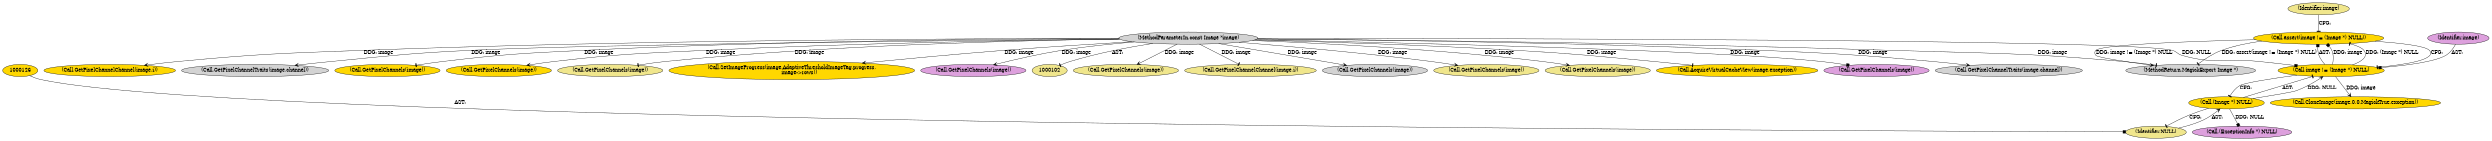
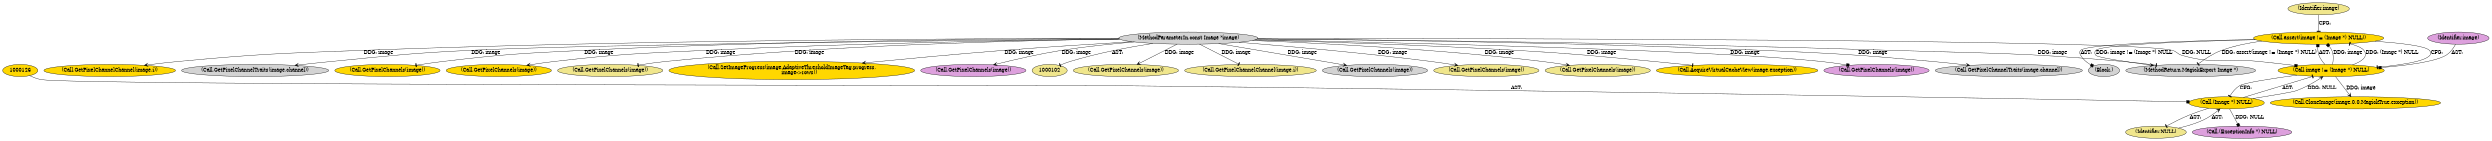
node "(Block,)": added
edge "(Call,(Image *) NULL)" -> "(Identifier,NULL)": label "CFG: " -> "AST: "
edge "1000126" -> "(Identifier,NULL)": now "1000126" -> "(Call,(Image *) NULL)"
